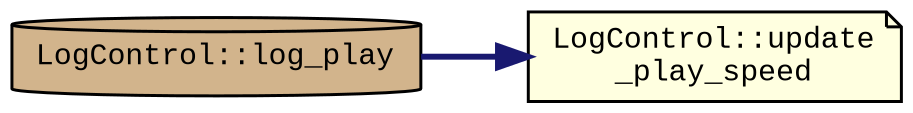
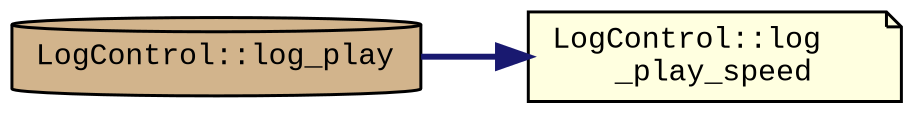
node "LogControl::update _play_speed": label "LogControl::update _play_speed" -> "LogControl::log _play_speed"
